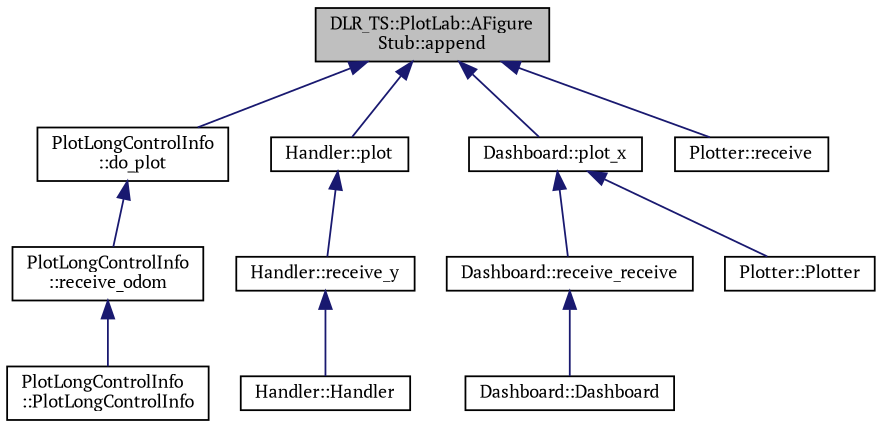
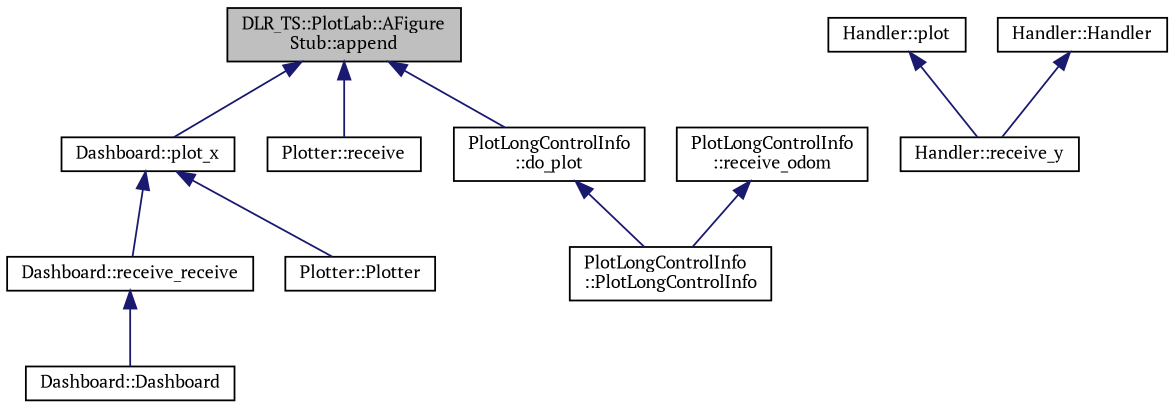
edge "Handler::plot" -> "DLR_TS::PlotLab::AFigure Stub::append": removed
edge "PlotLongControlInfo ::receive_odom" -> "PlotLongControlInfo ::do_plot": now "PlotLongControlInfo ::PlotLongControlInfo" -> "PlotLongControlInfo ::do_plot"
edge "Handler::Handler" -> "Handler::receive_y": reversed
